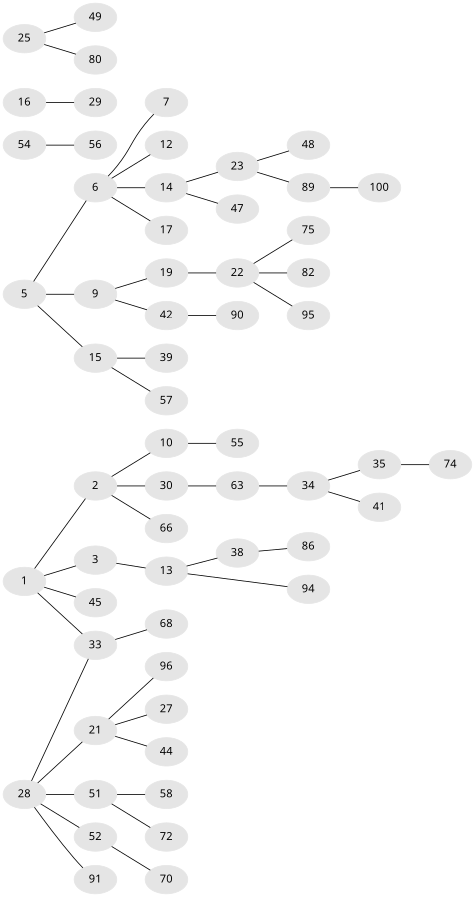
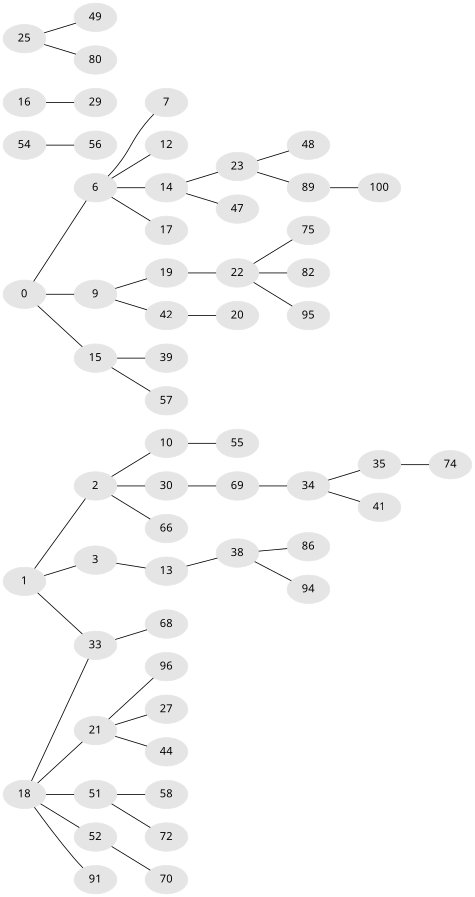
node "5": label "5" -> "0"
node "90": label "90" -> "20"
node "63": label "63" -> "69"
edge "13" -- "94": now "38" -- "94"
node "45": removed
node "28": label "28" -> "18"
